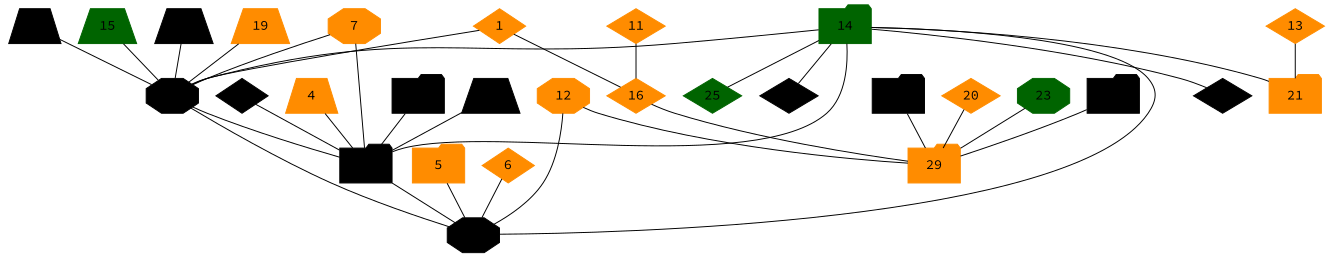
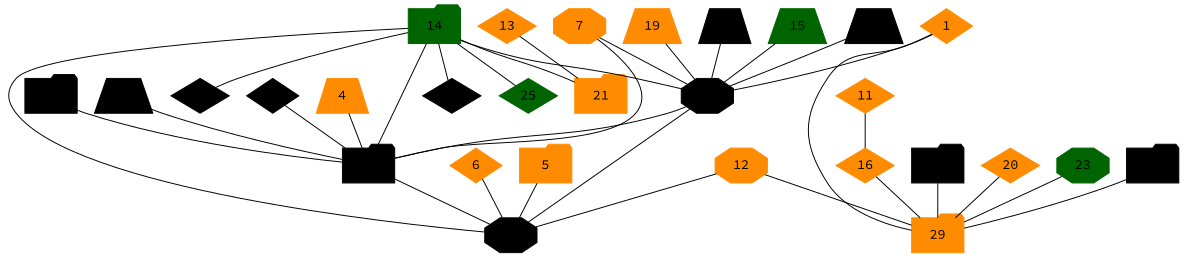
edge "1" -- "16": now "1" -- "29"
